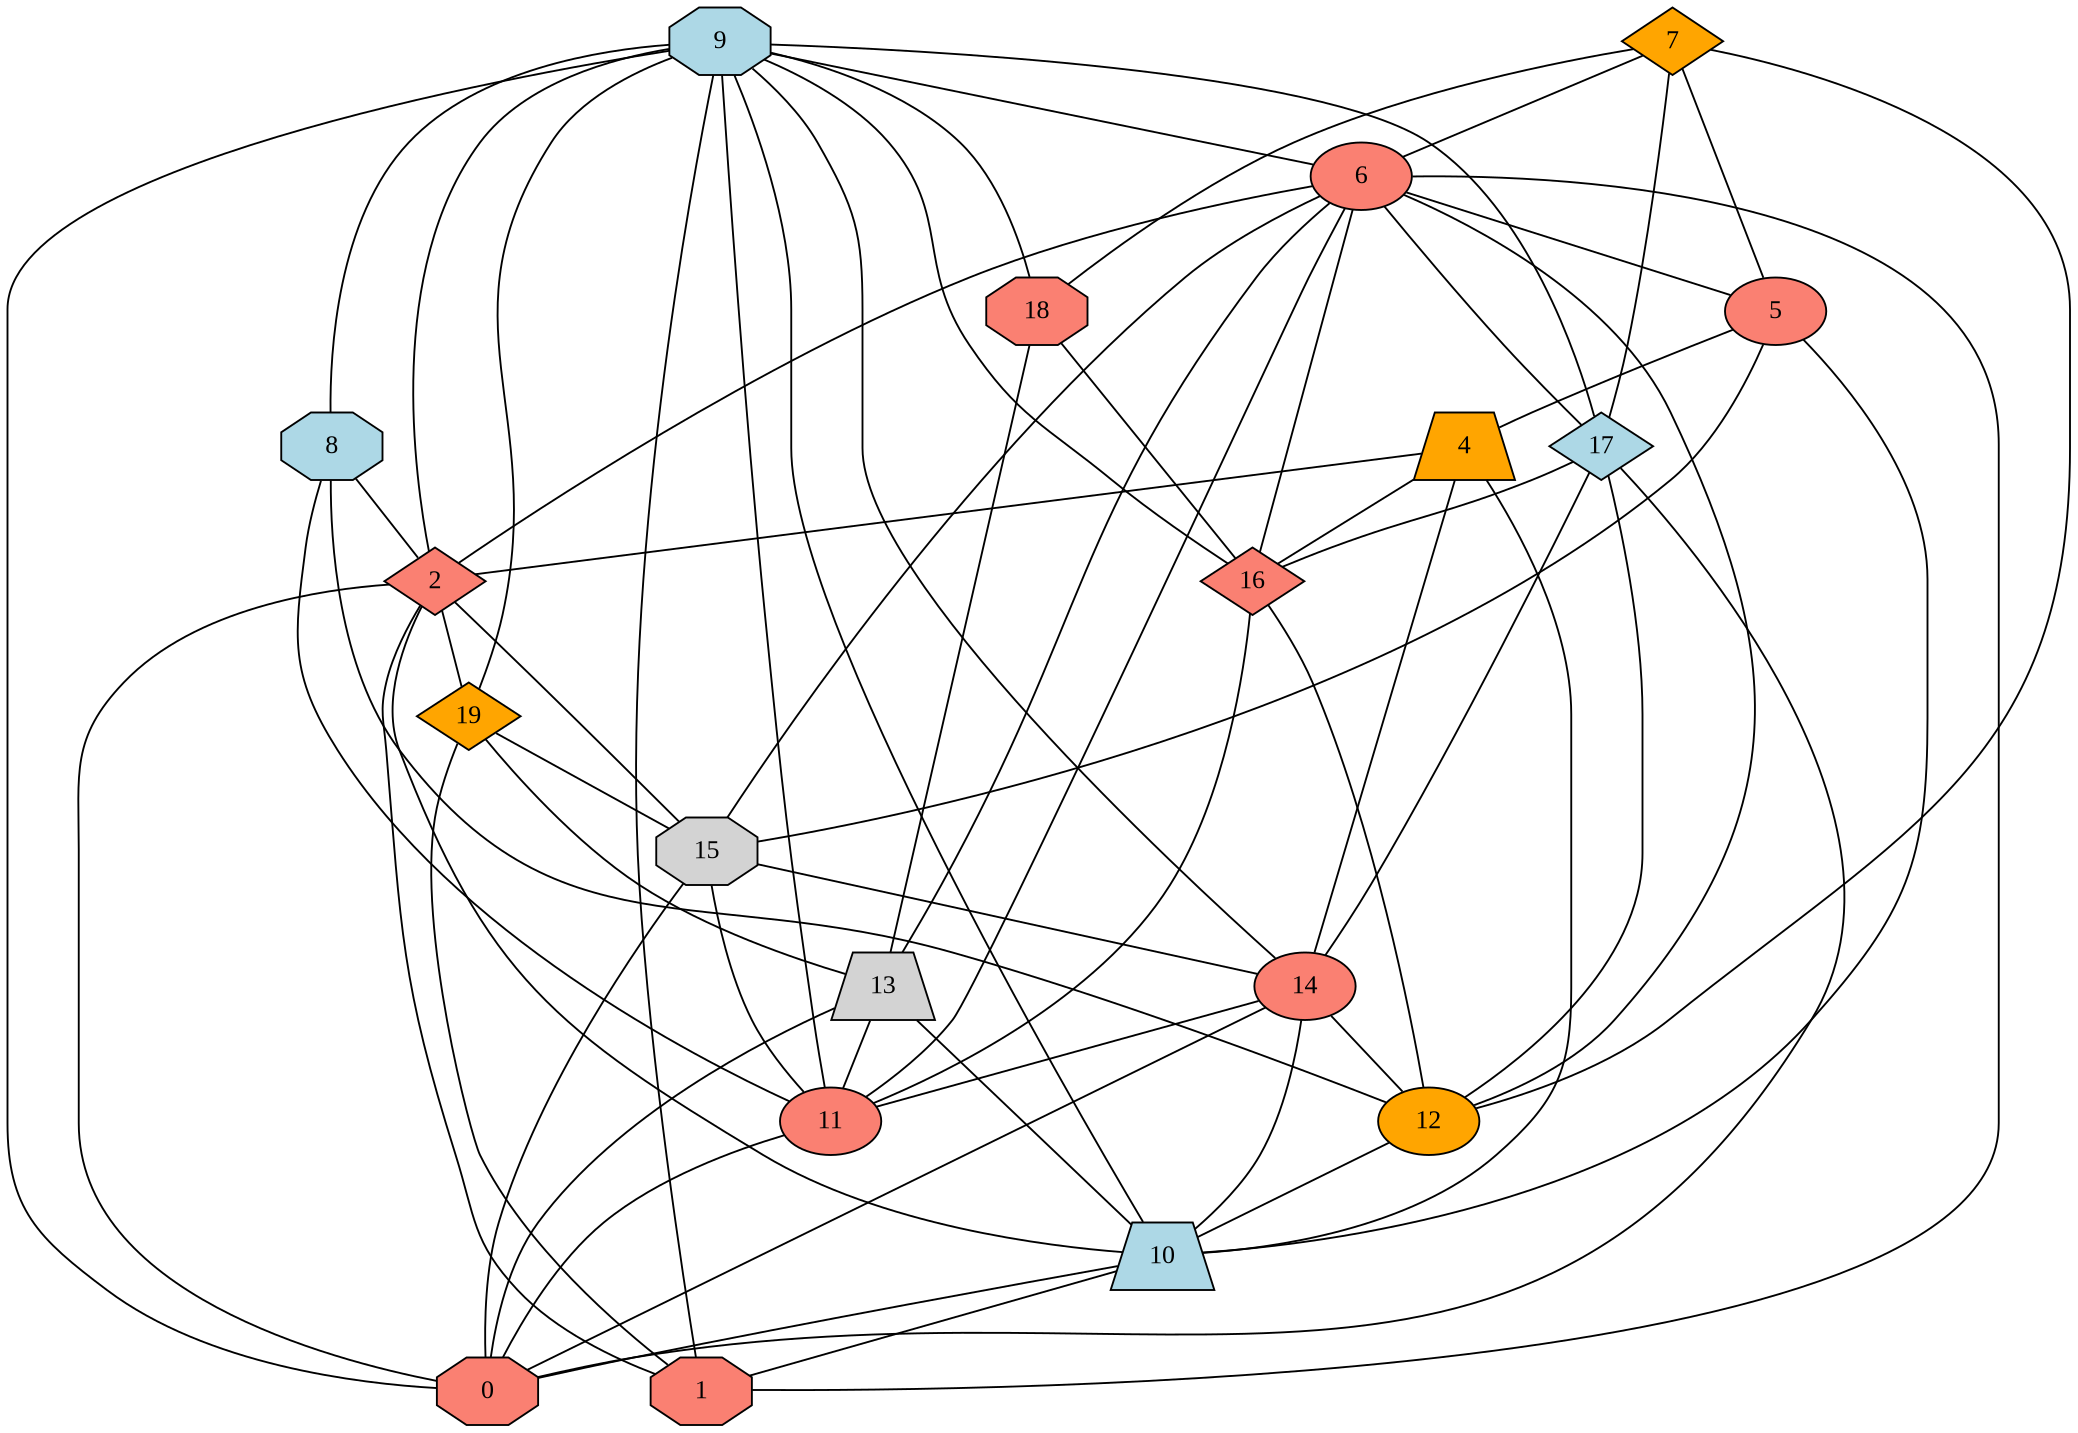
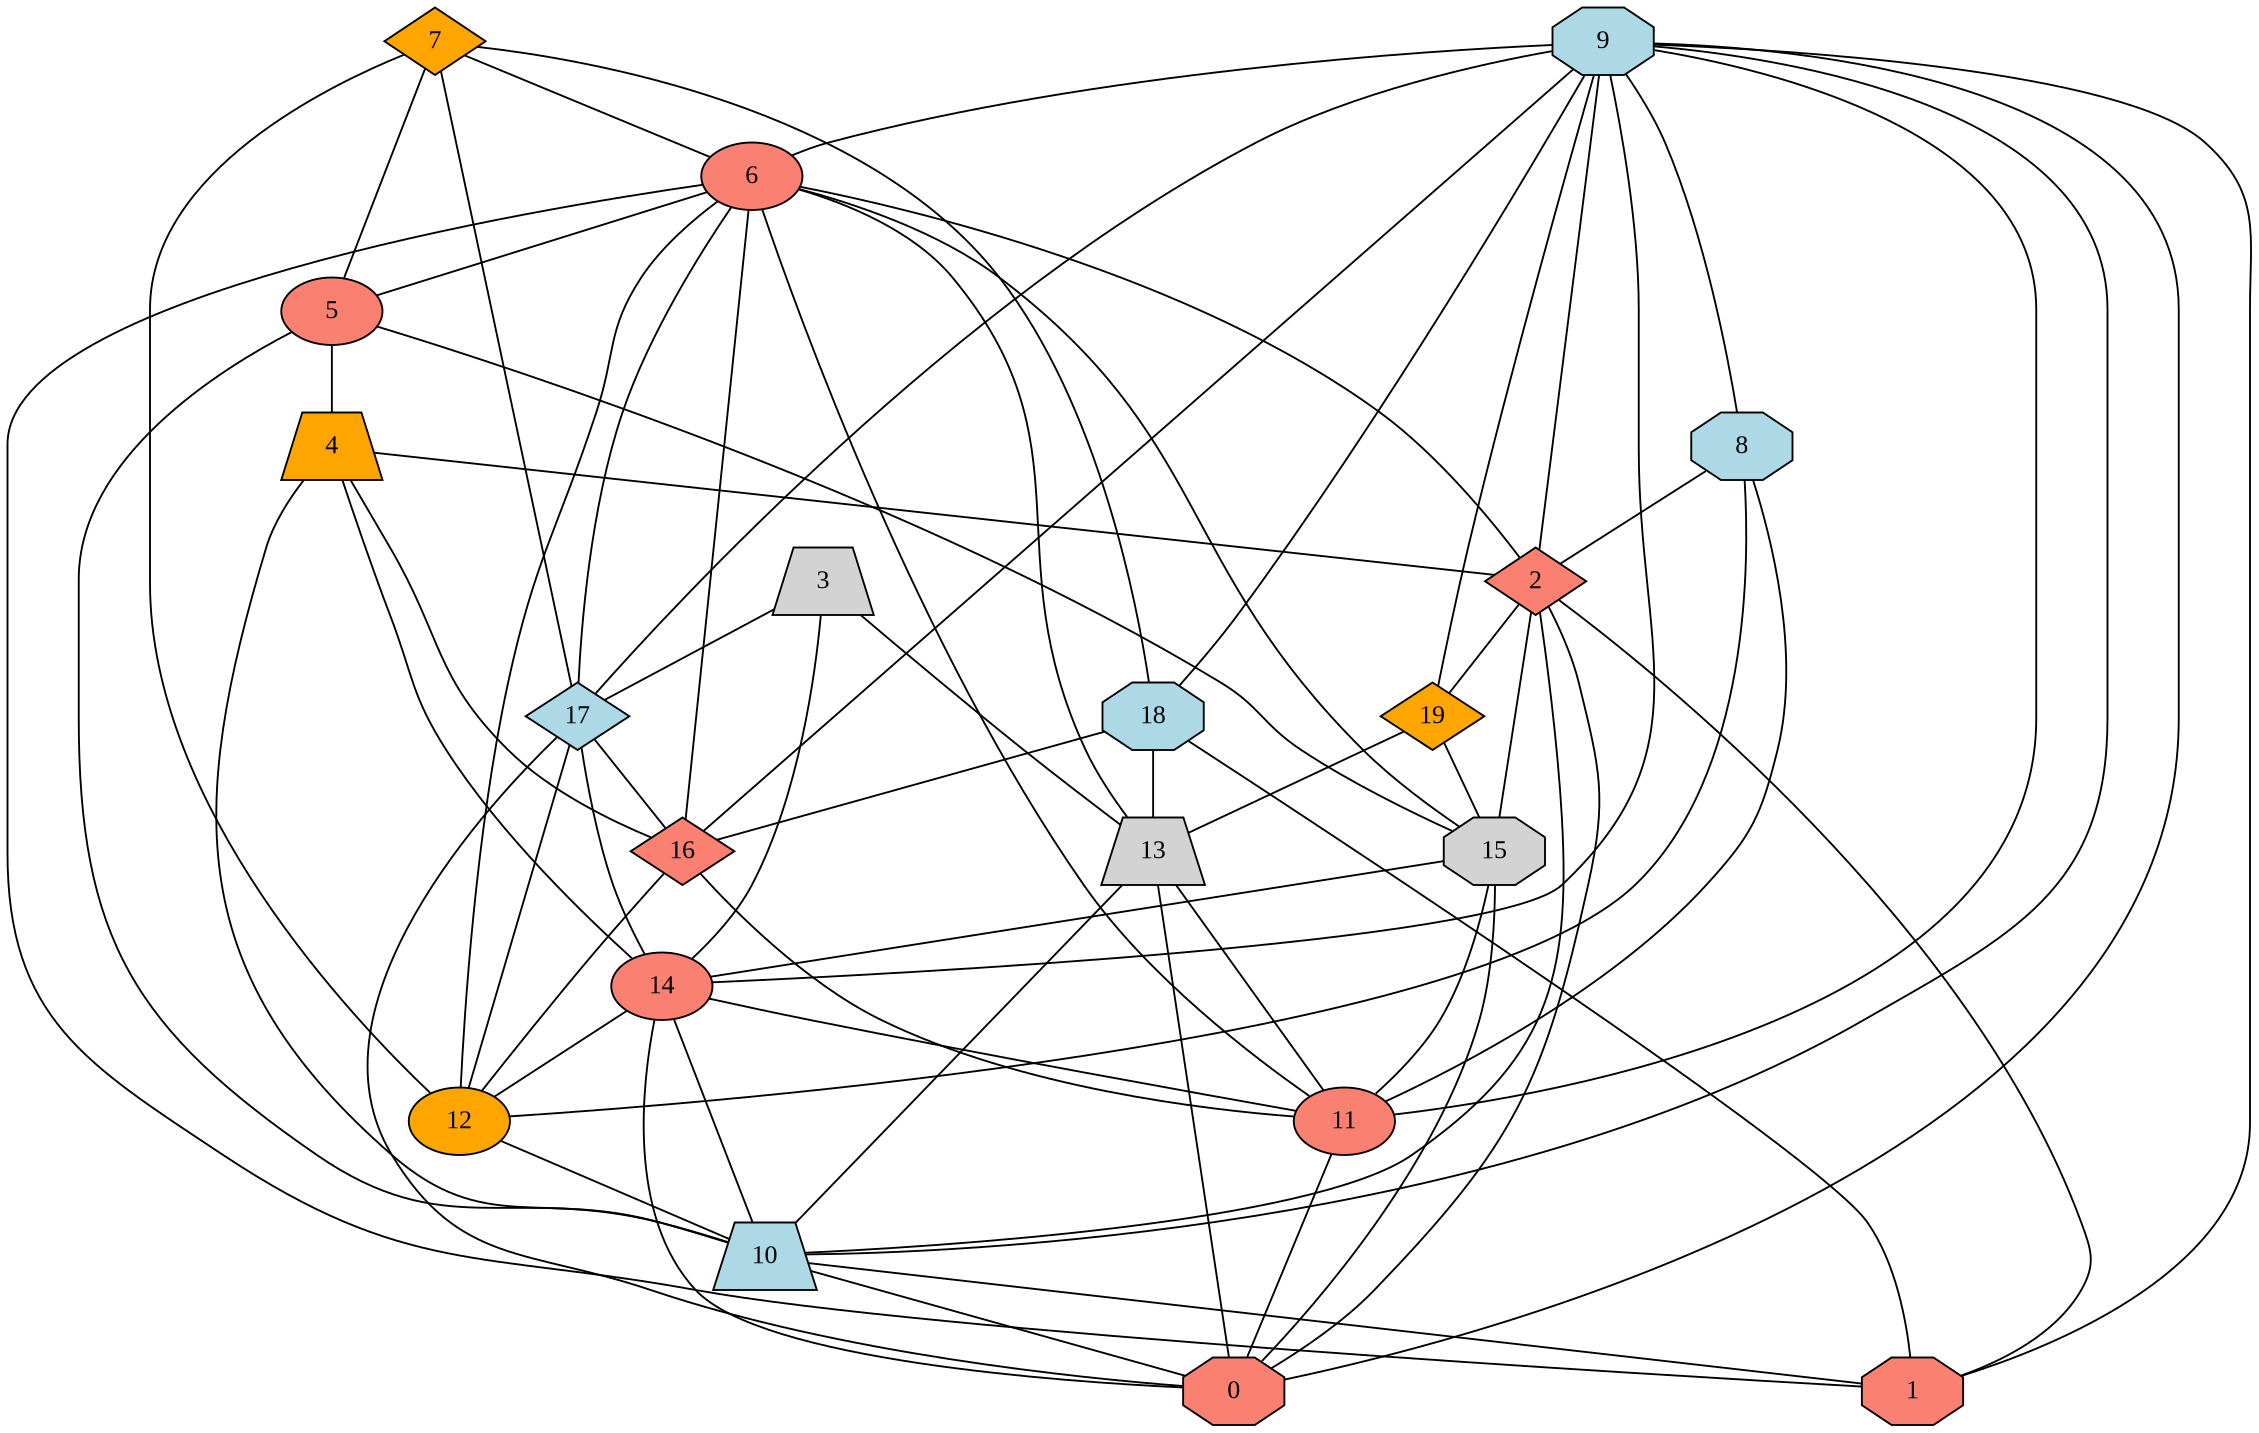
node "18": fillcolor salmon -> lightblue
node "3": added
edge "19" -- "1": now "18" -- "1"
